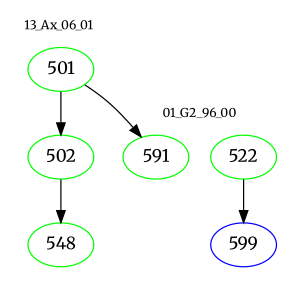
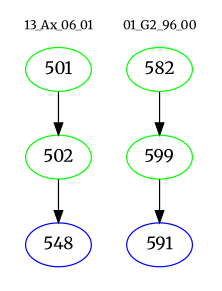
edge "501" -> "591": now "599" -> "591"
node "591": color green -> blue
node "522": label "522" -> "582"
node "548": color green -> blue
node "599": color blue -> green
